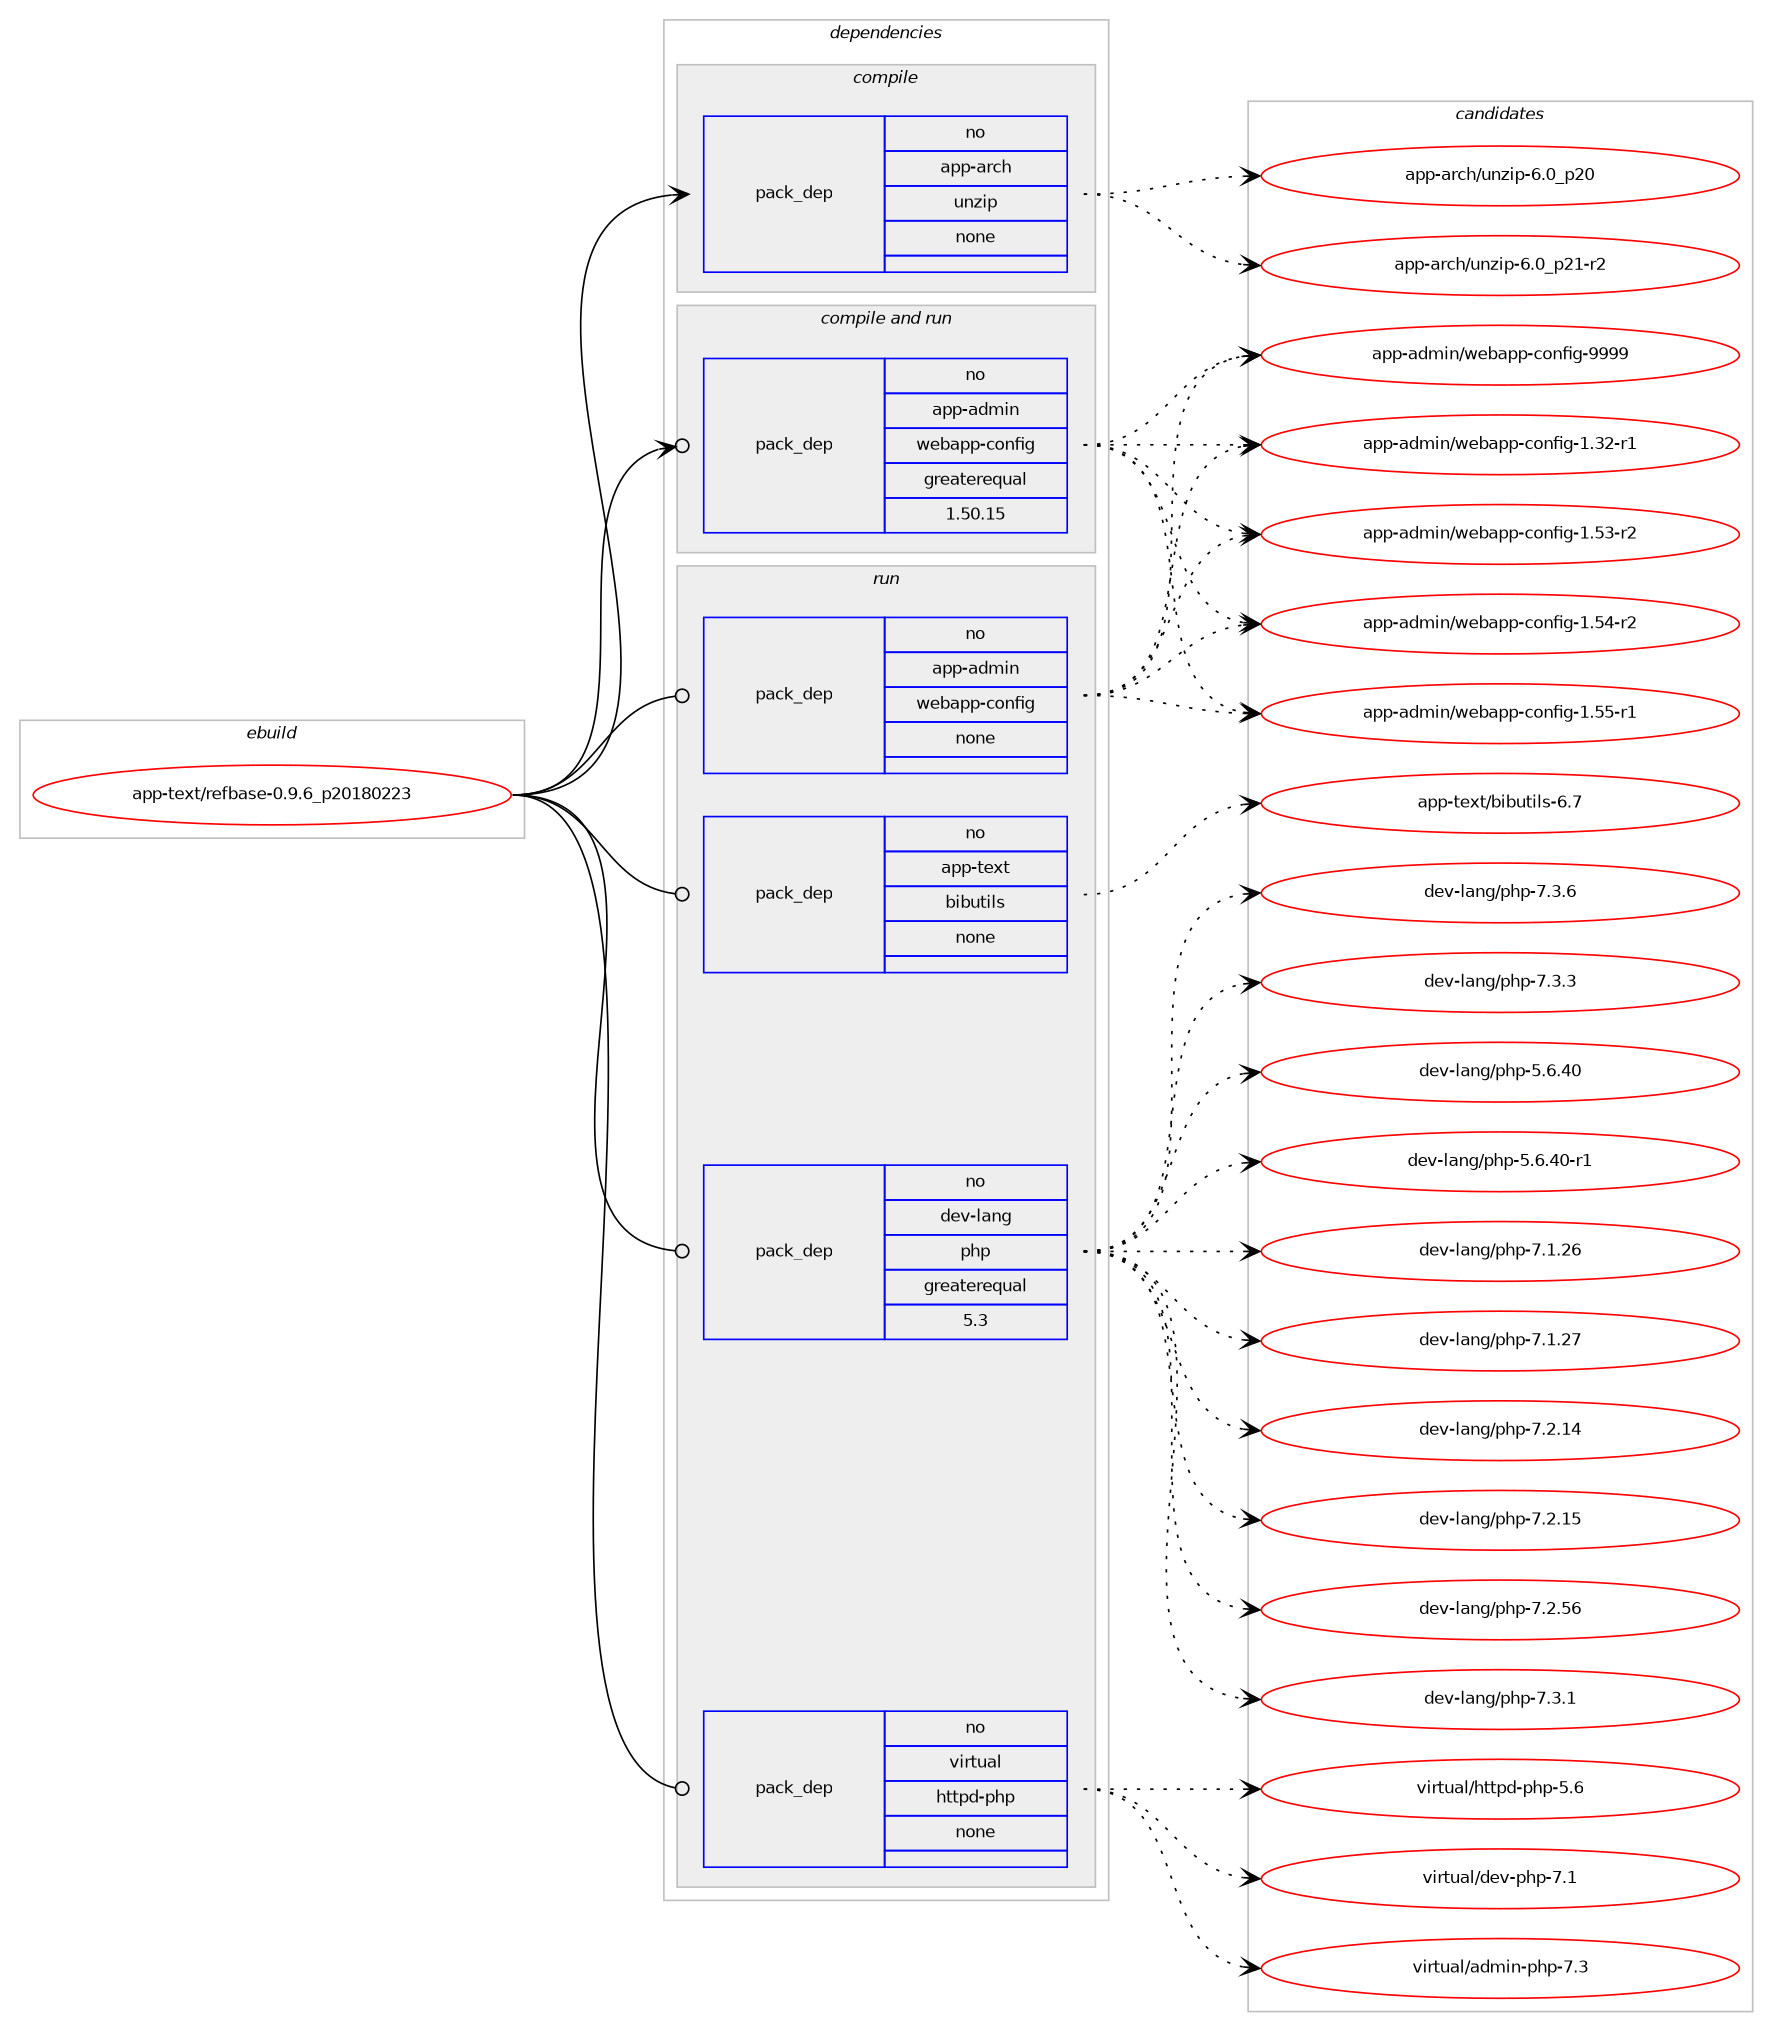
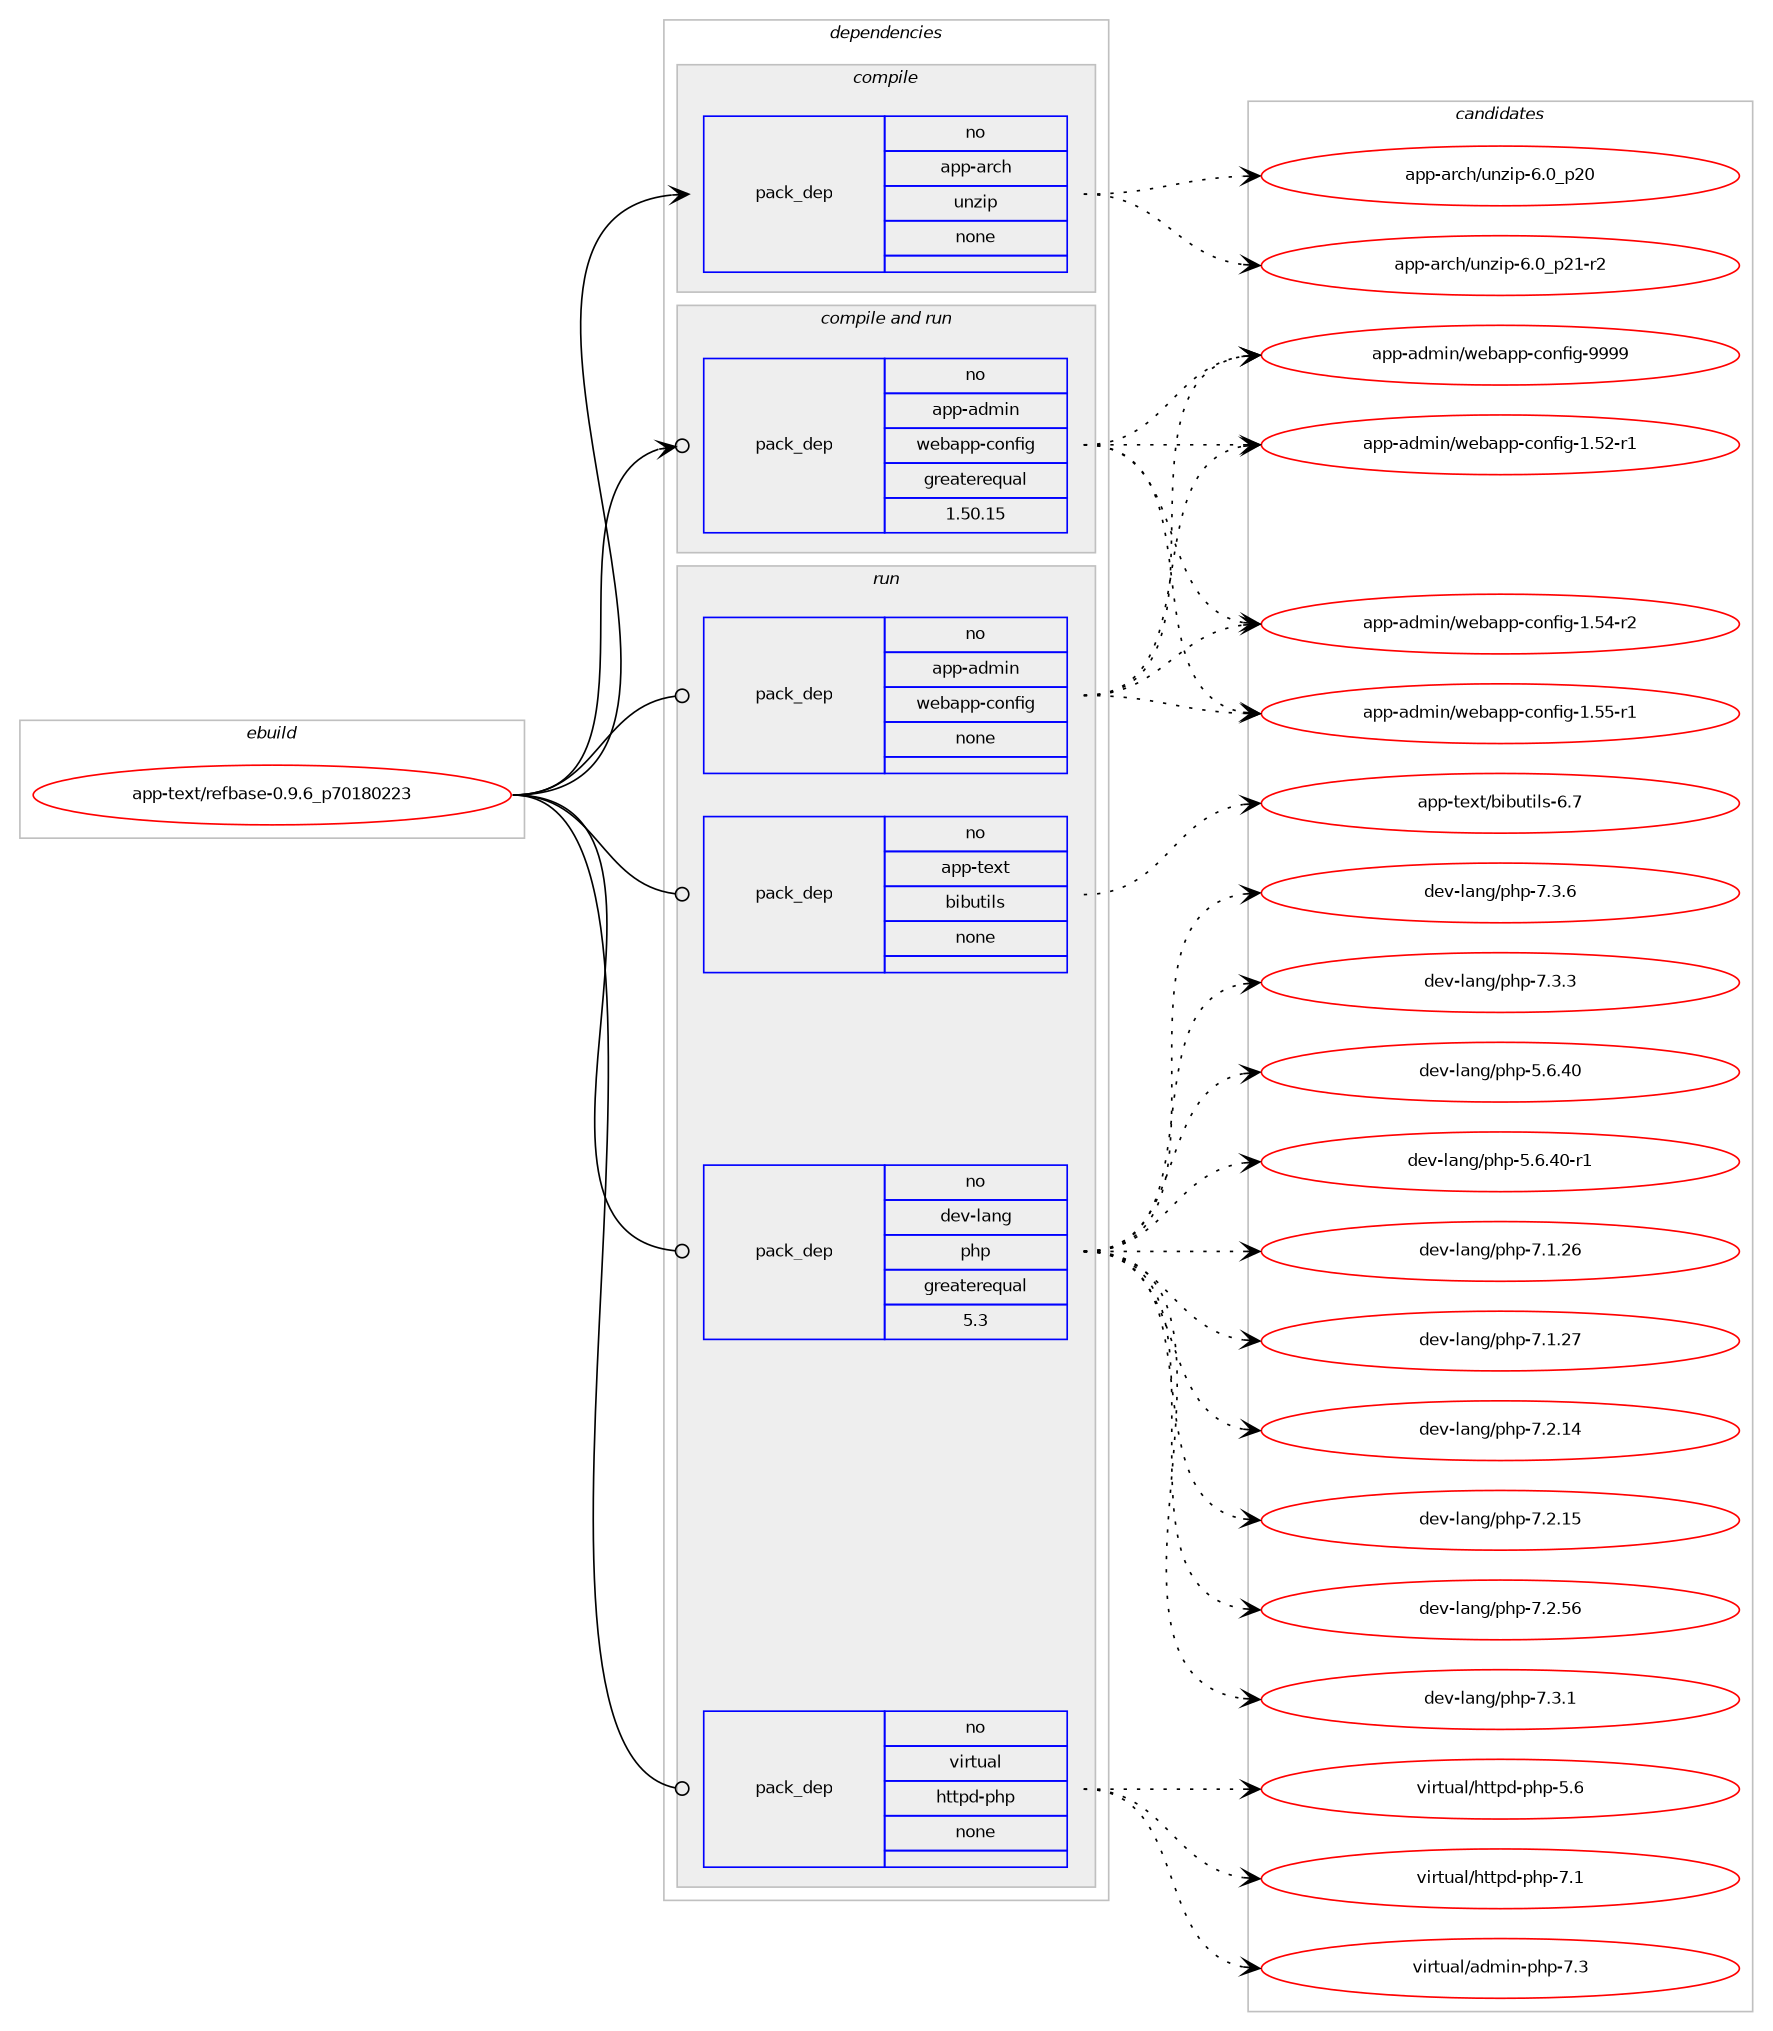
node "app-admin/webapp-config-1.32-r1": label "app-admin/webapp-config-1.32-r1" -> "app-admin/webapp-config-1.52-r1"
node "app-admin/webapp-config-1.53-r2": removed
node "app-text/refbase-0.9.6_p20180223": label "app-text/refbase-0.9.6_p20180223" -> "app-text/refbase-0.9.6_p70180223"
node "virtual/dev-php-7.1": label "virtual/dev-php-7.1" -> "virtual/httpd-php-7.1"
